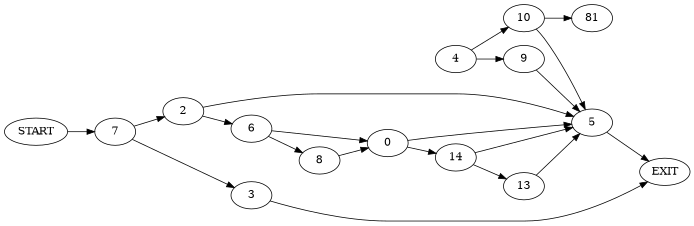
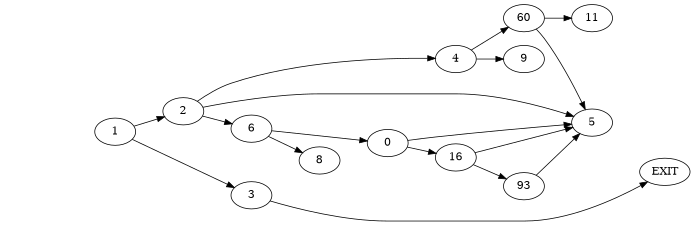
node "10": label "10" -> "60"
node "81": label "81" -> "11"
edge "2" -> "4": added
edge "9" -> "5": removed
node "START": removed
node "7": label "7" -> "1"
edge "5" -> "EXIT": removed
edge "8" -> "0": removed
node "14": label "14" -> "16"
node "13": label "13" -> "93"
